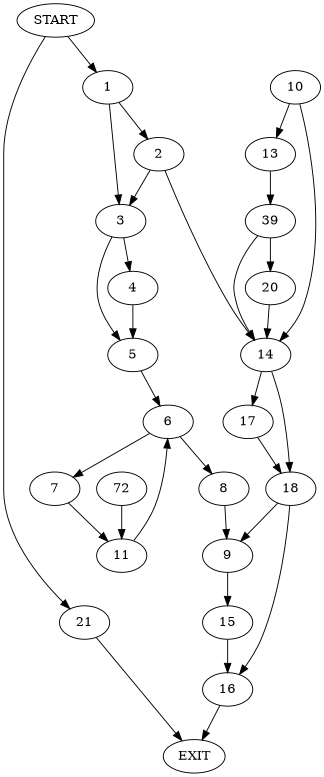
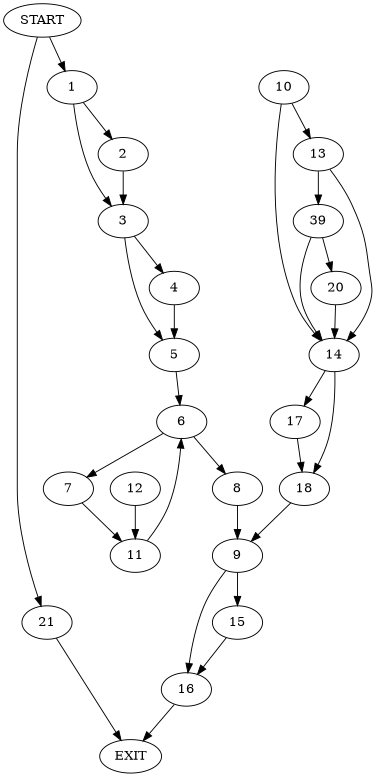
edge "2" -> "14": now "13" -> "14"
node "72": label "72" -> "12"
edge "18" -> "16": now "9" -> "16"
